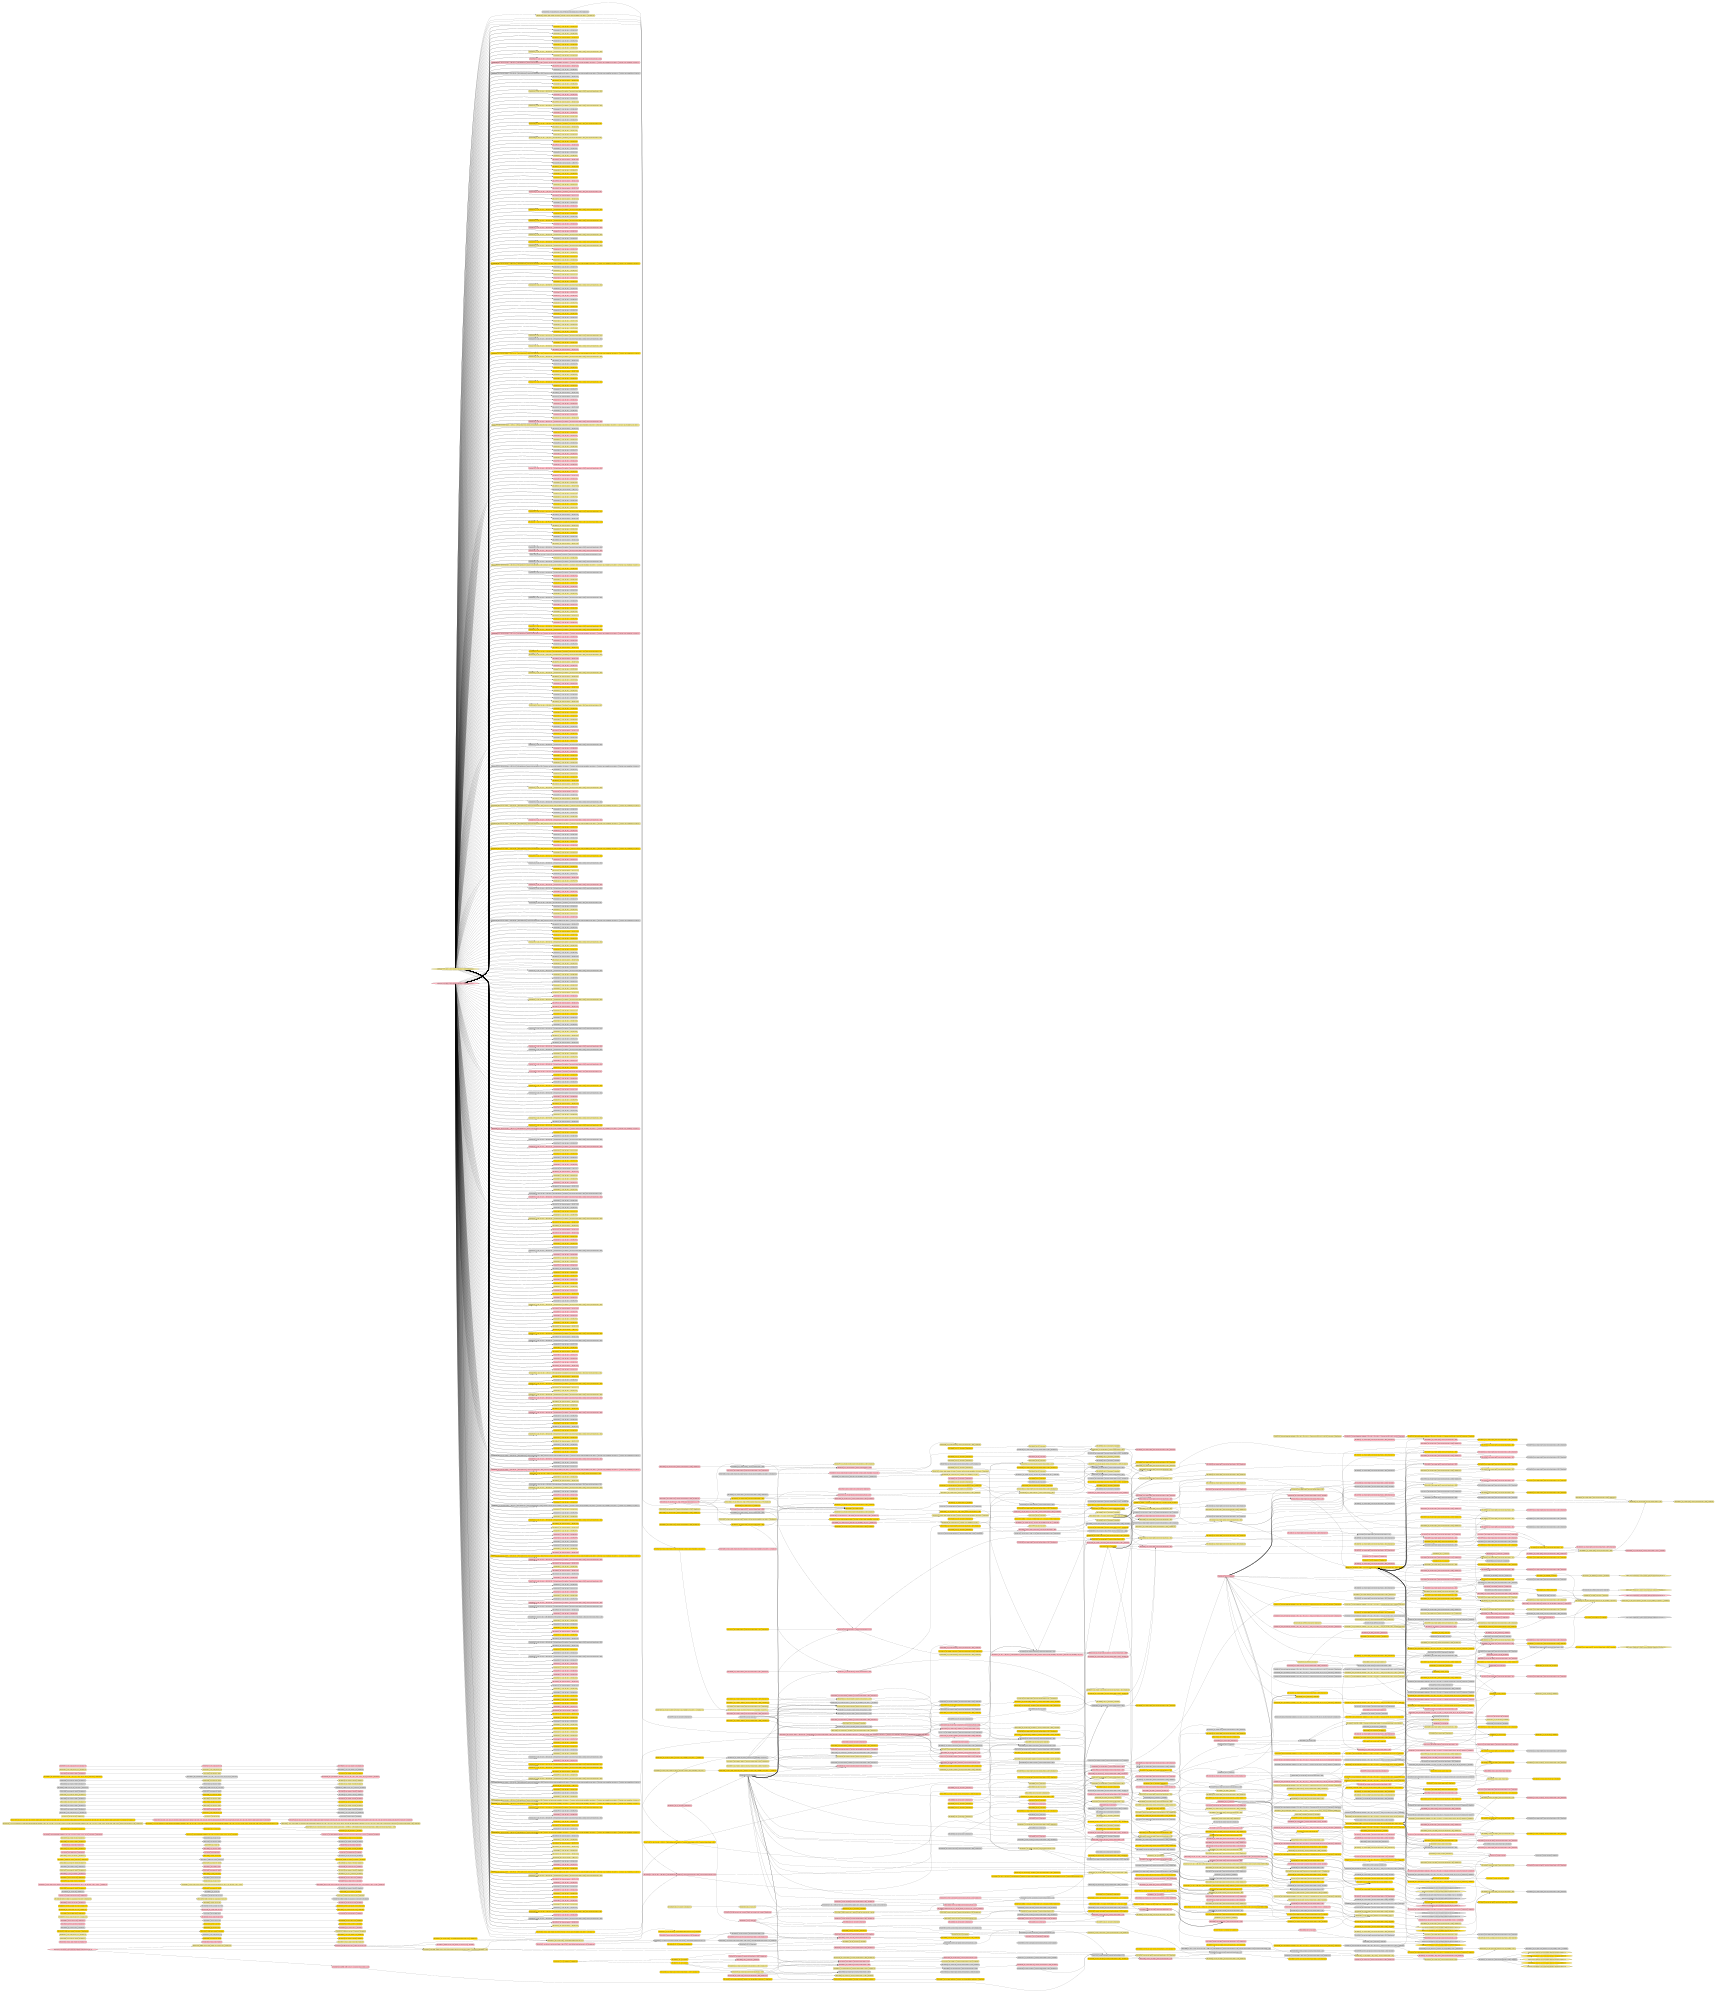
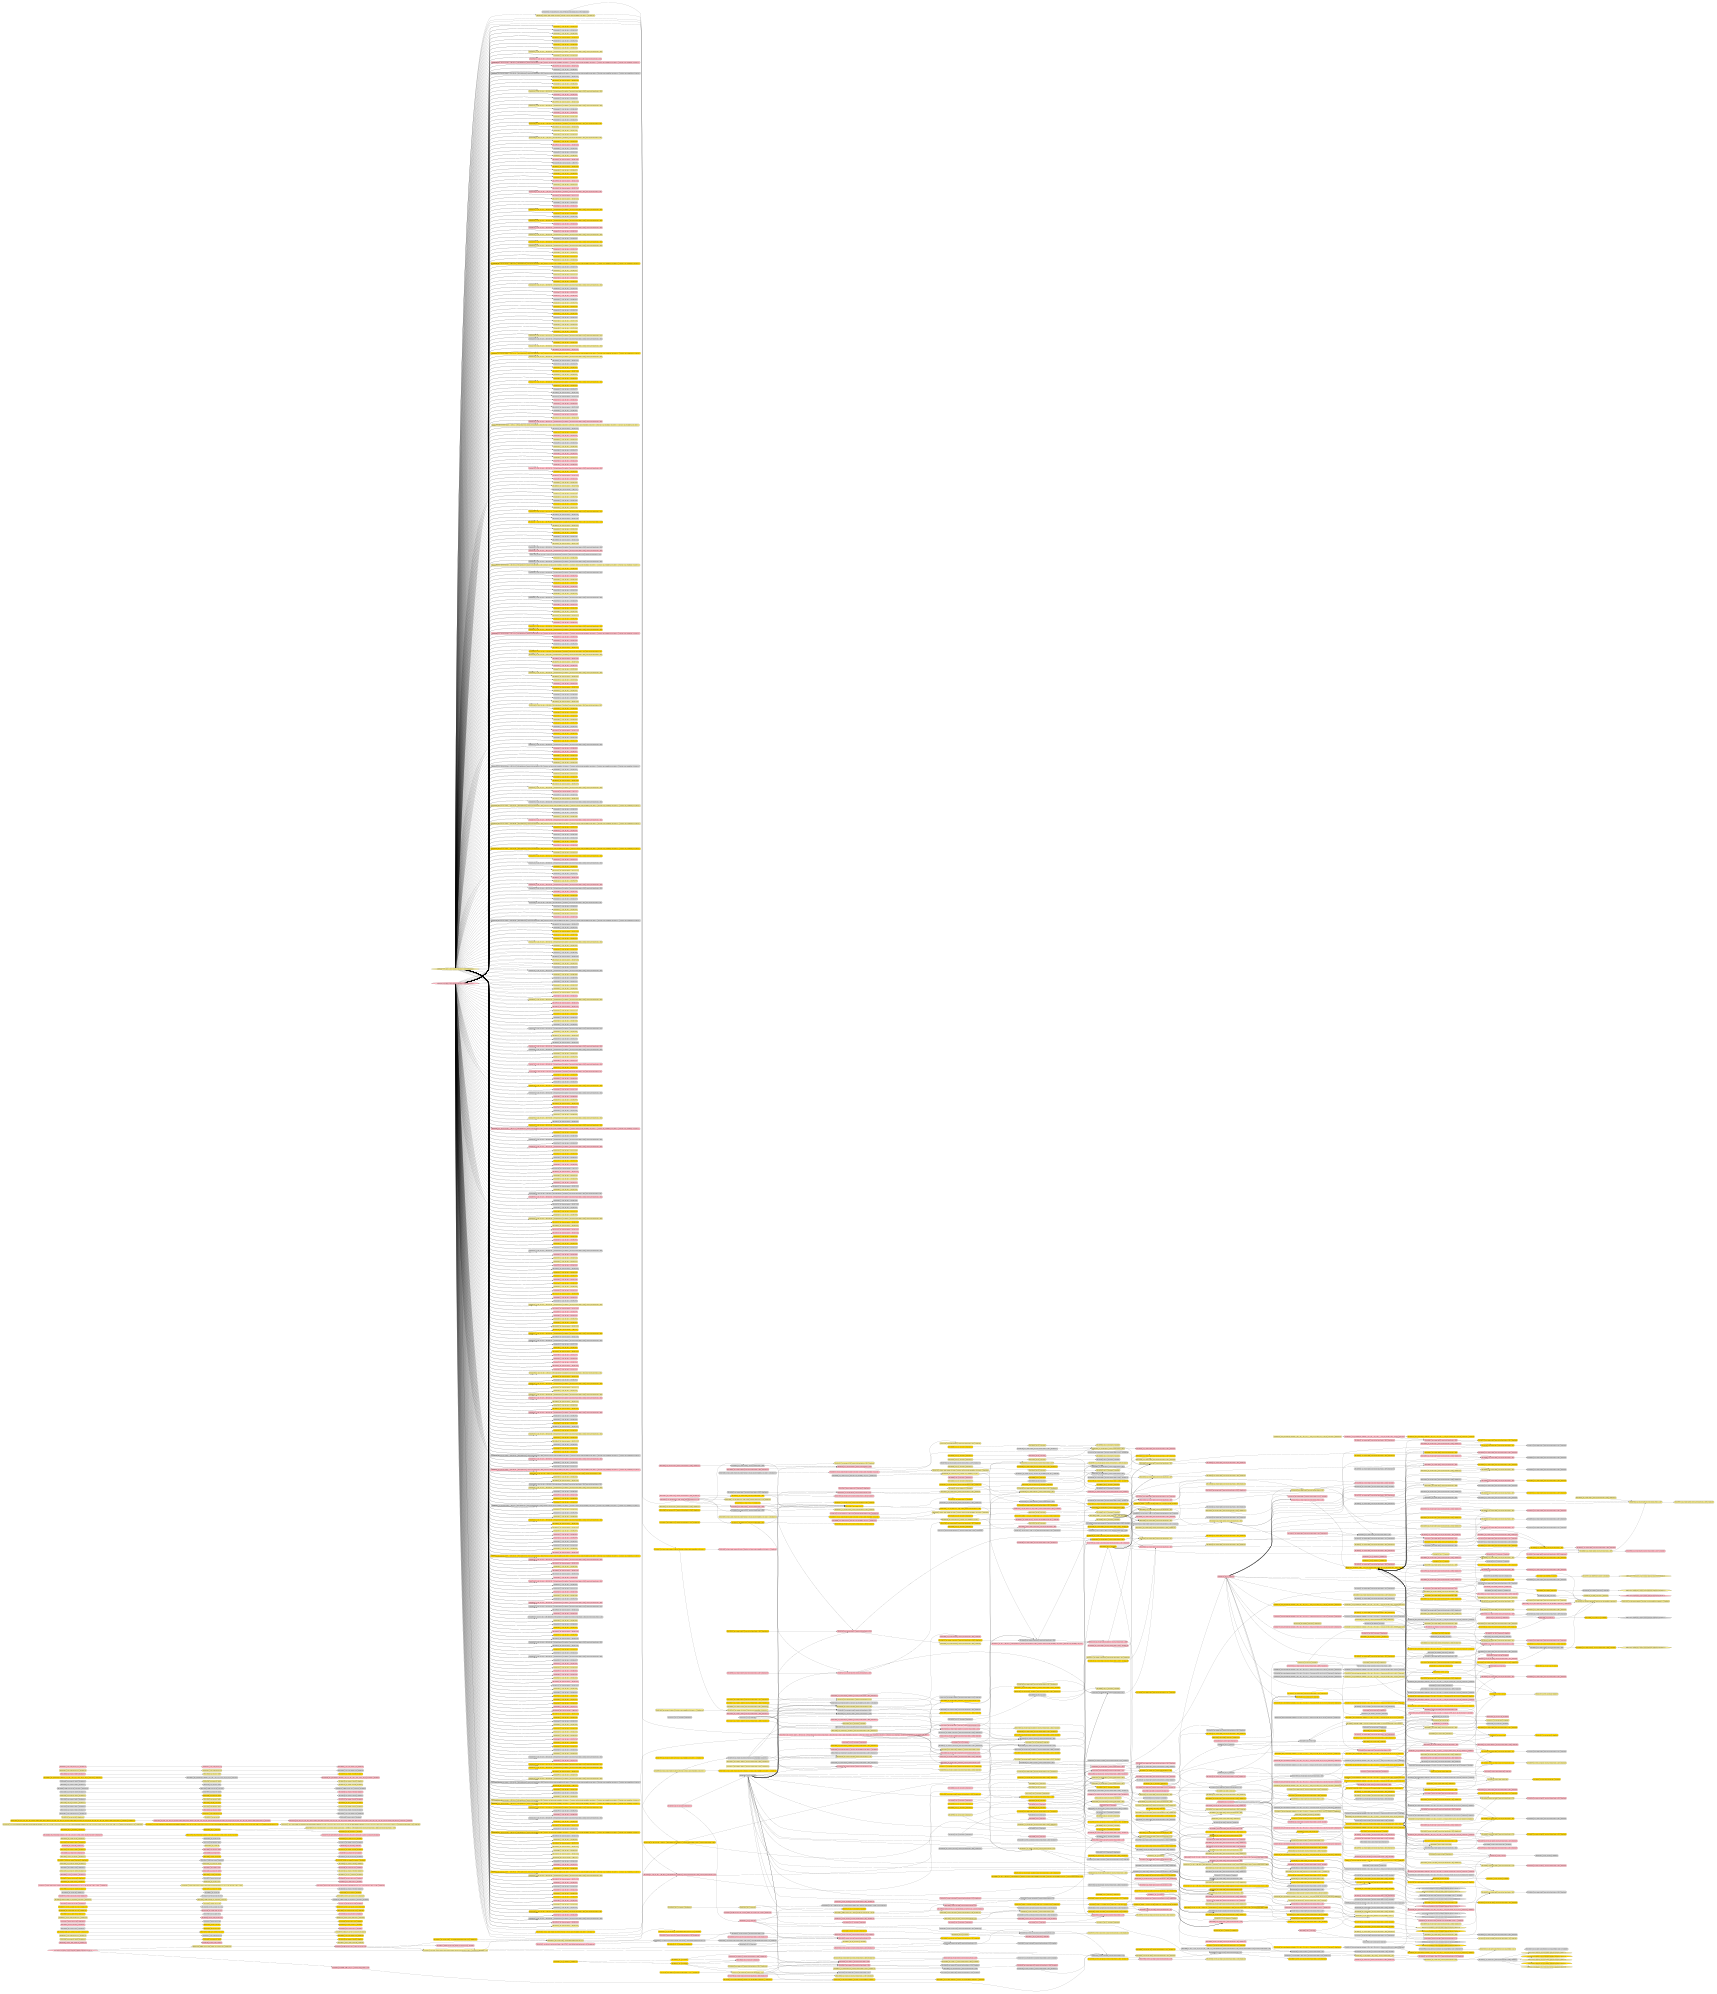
node "CE0x3bdcfa0": added
